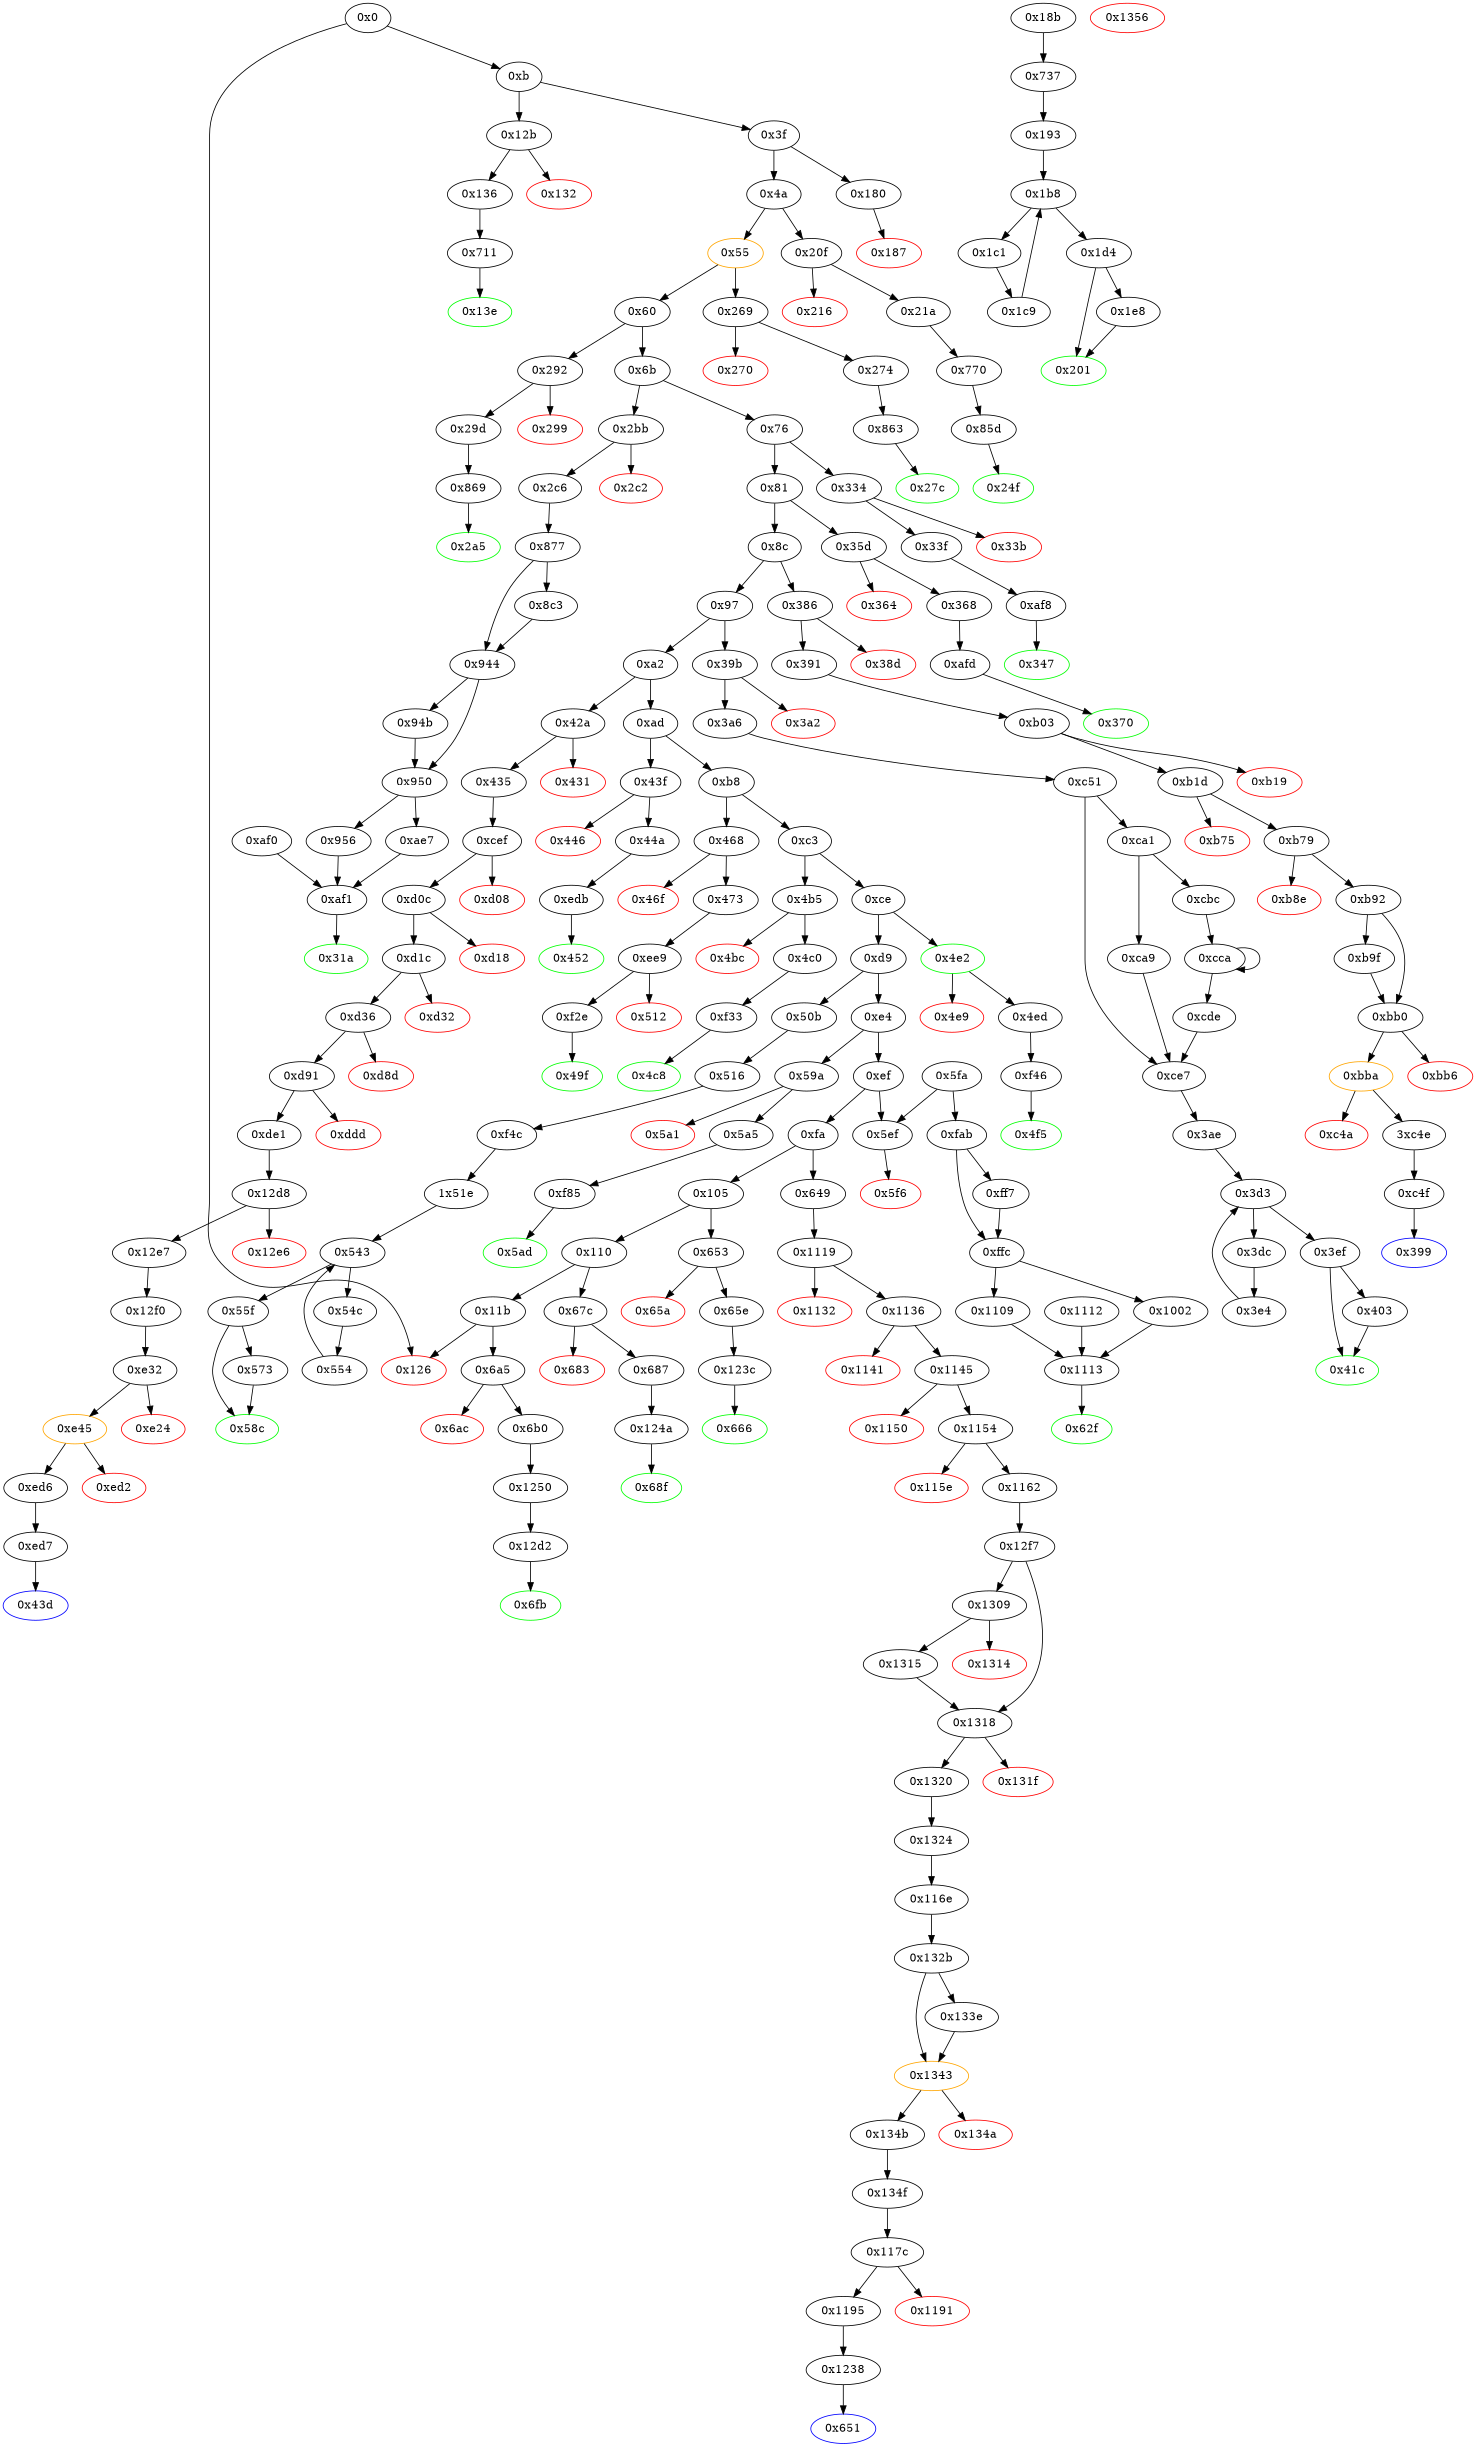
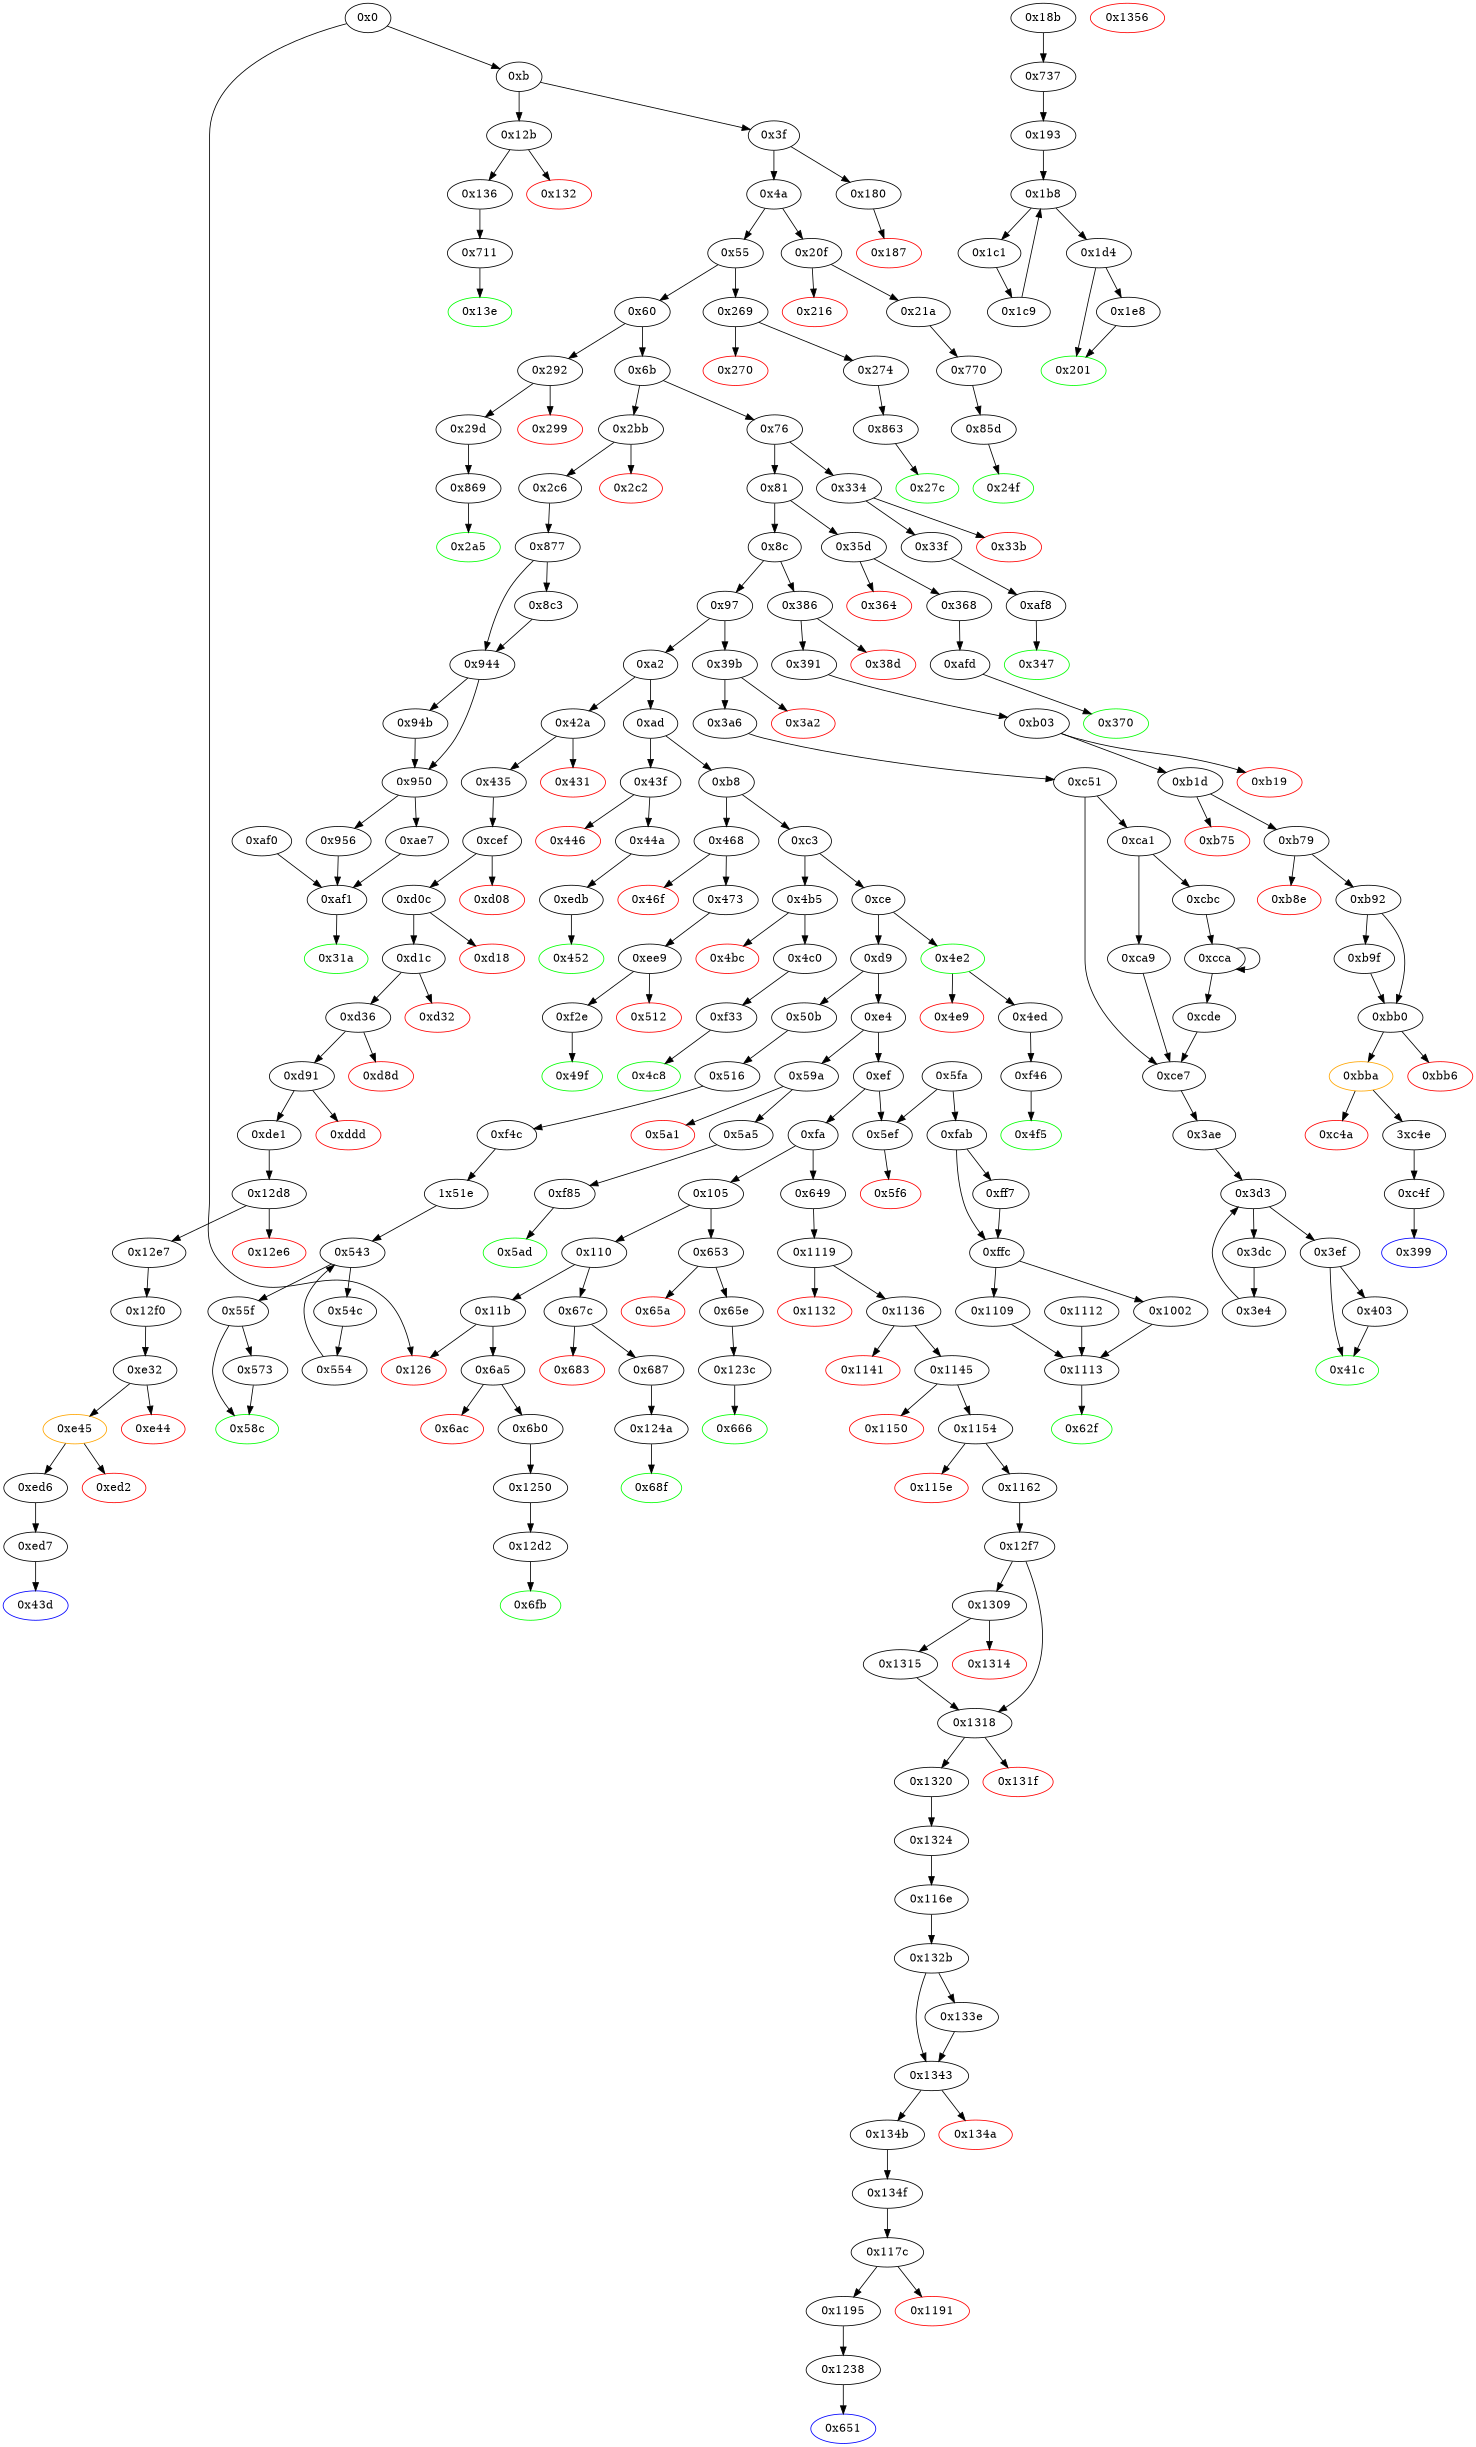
node "0x55": color orange -> black
node "0xe24": label "0xe24" -> "0xe44"
node "0x1343": color orange -> black
